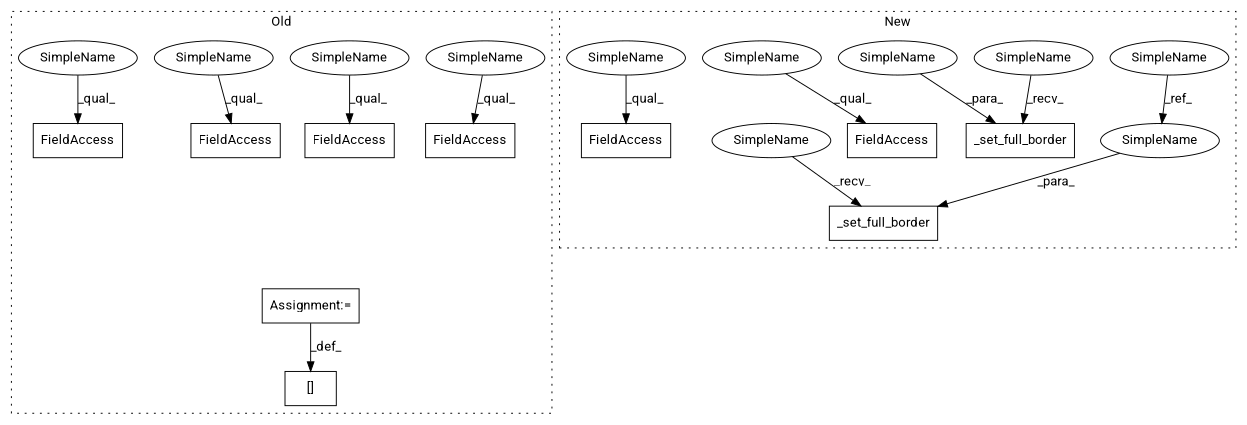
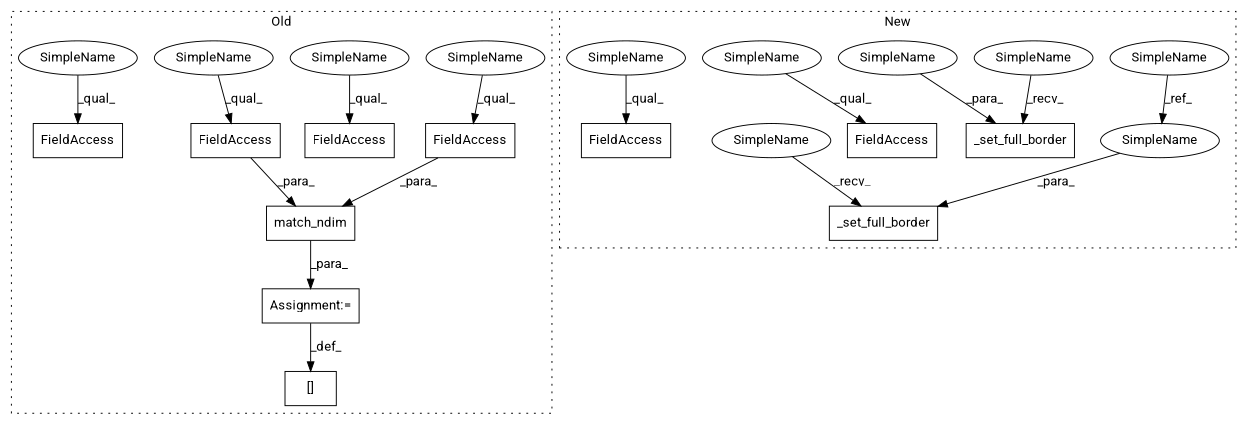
node "match_ndim": added
